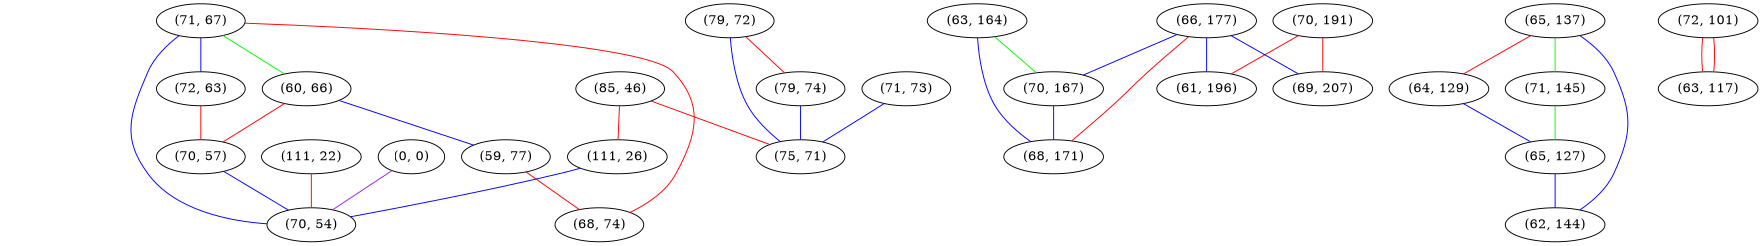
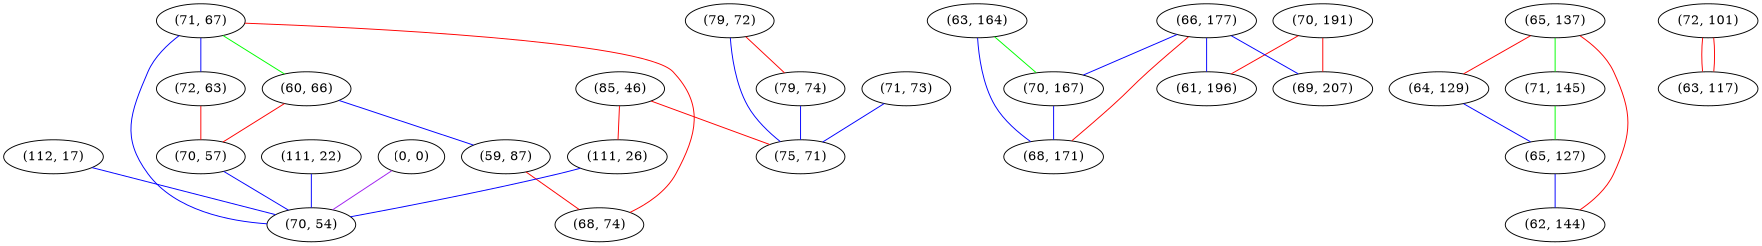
edge "(65, 137)" -- "(62, 144)": color blue -> red
node "(112, 17)": added
node "(59, 77)": label "(59, 77)" -> "(59, 87)"
edge "(111, 22)" -- "(70, 54)": color red -> blue
